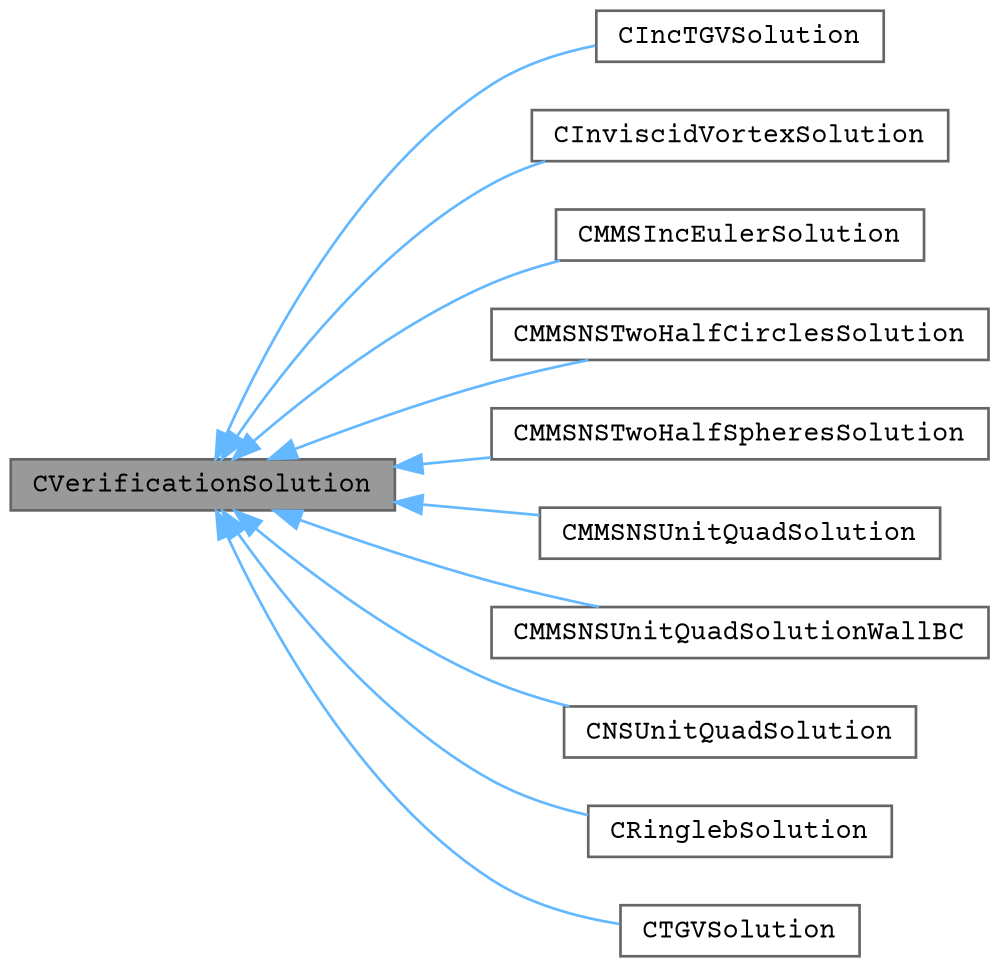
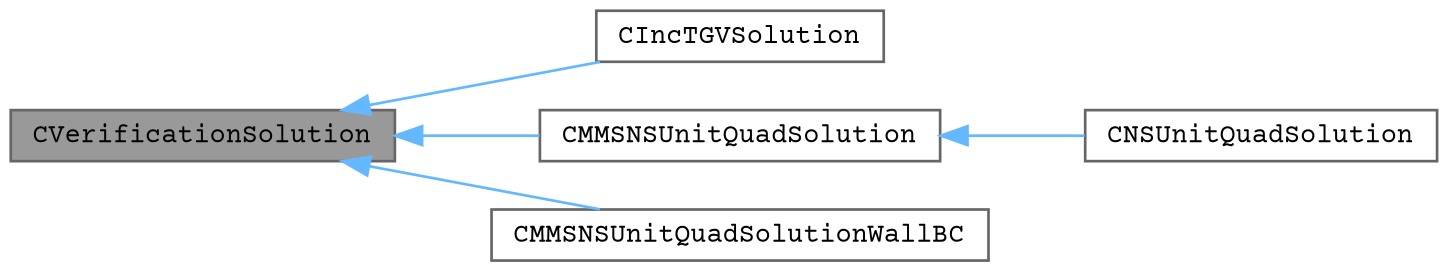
node "CInviscidVortexSolution": removed
node "CMMSIncEulerSolution": removed
node "CMMSNSTwoHalfCirclesSolution": removed
node "CMMSNSTwoHalfSpheresSolution": removed
edge "CNSUnitQuadSolution" -> "CVerificationSolution": now "CNSUnitQuadSolution" -> "CMMSNSUnitQuadSolution"
node "CRinglebSolution": removed
node "CTGVSolution": removed
